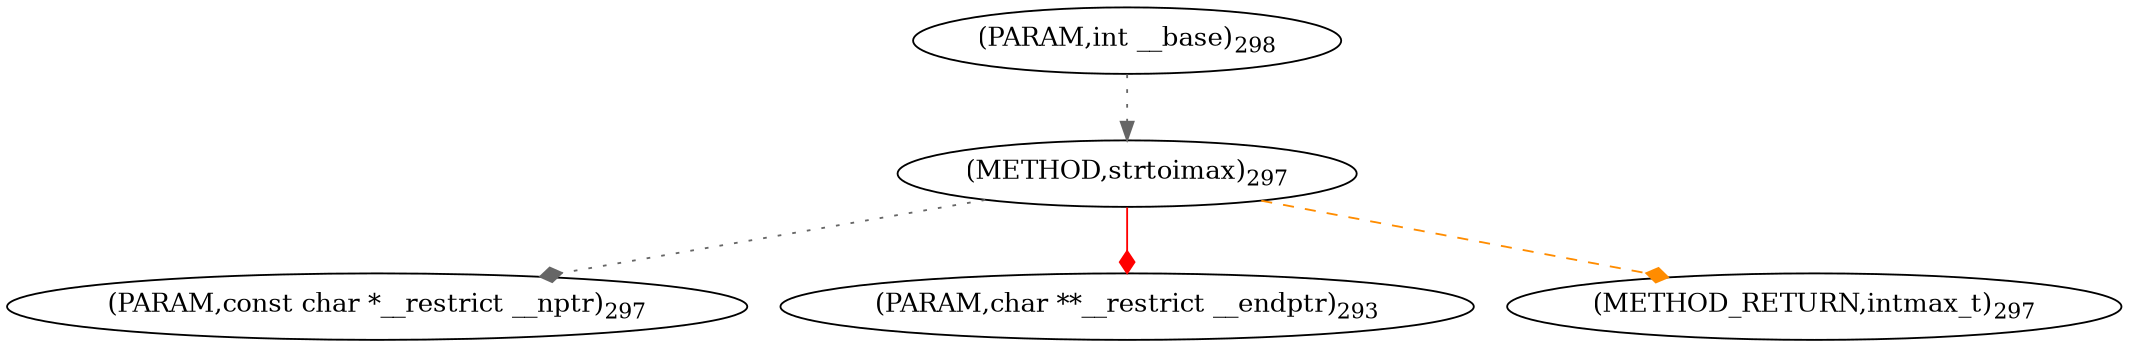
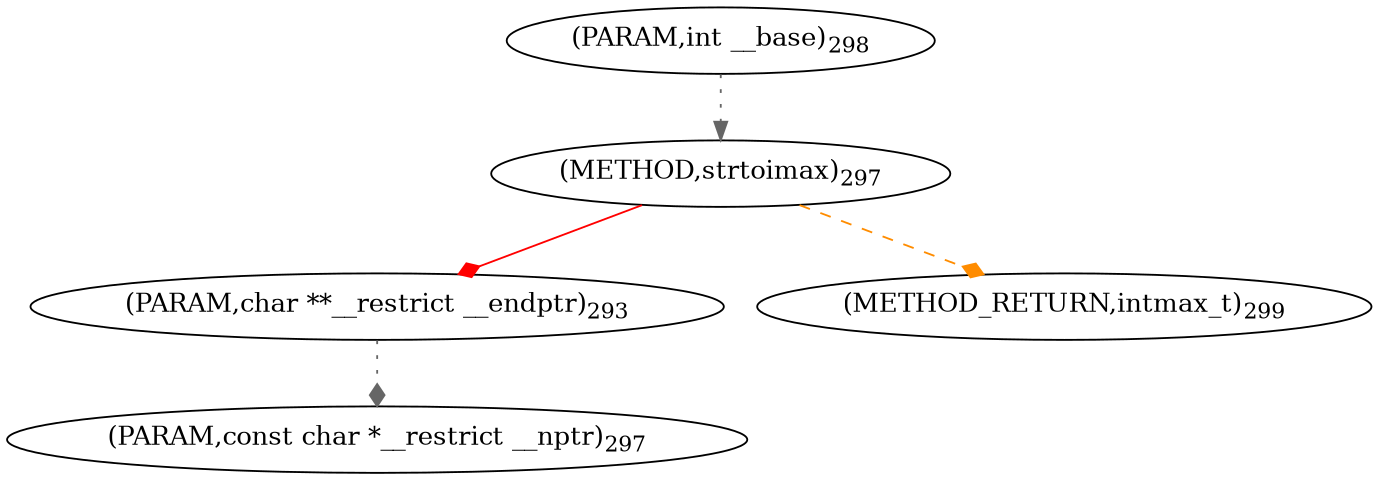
edge "(METHOD,strtoimax)" -> "(PARAM,const char *__restrict __nptr)": now "(PARAM,char **__restrict __endptr)" -> "(PARAM,const char *__restrict __nptr)"
node "(METHOD_RETURN,intmax_t)": text "297" -> "299"
